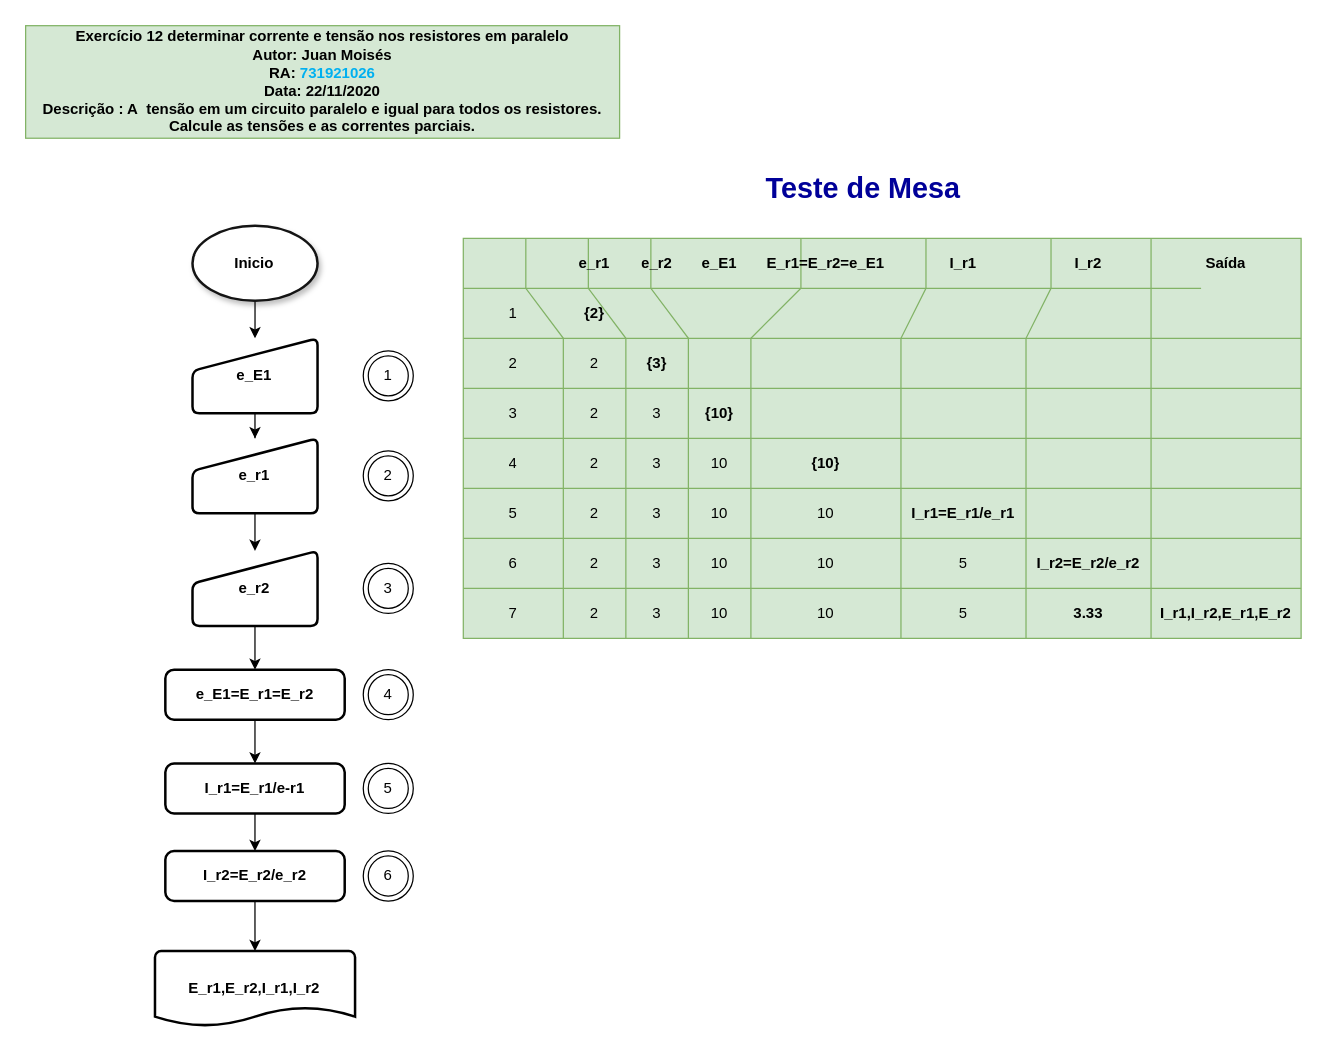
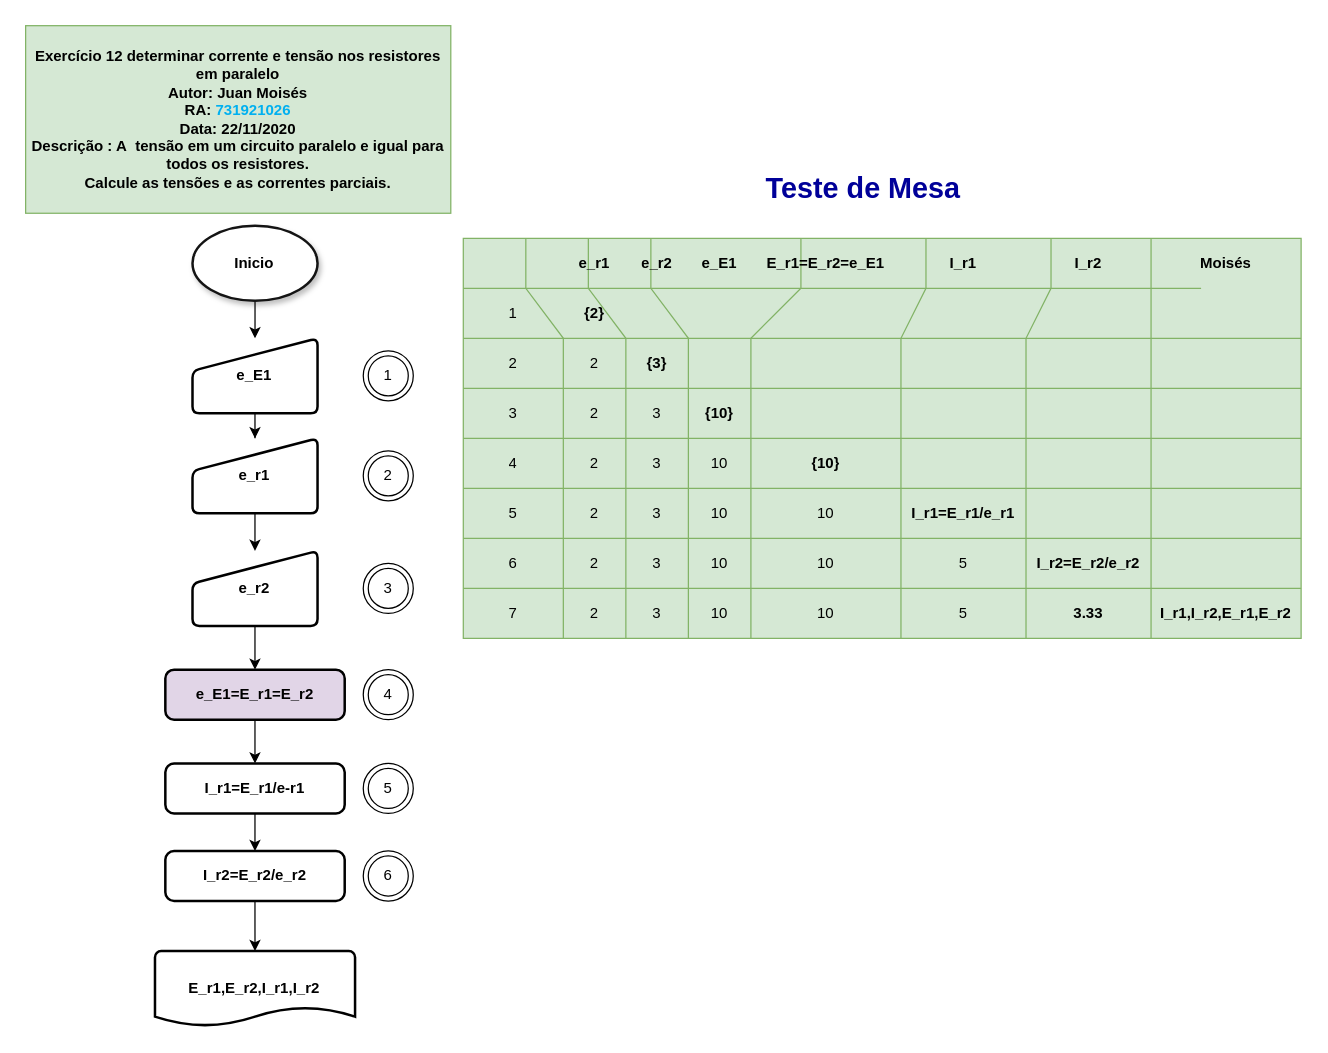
node "Exercício 12 determinar corrente e tensão nos resistores em paralelo Autor: Juan Moisés RA: 731921026 Data: 22/11/2020 Descrição : A tensão em um circuito paralelo e igual para todos os resistores. Calcule as tensões e as correntes parciais.": size 594x113 -> 425x188
node "Saída": label "Saída" -> "Moisés"
node "e_E1=E_r1=E_r2": fillcolor #ffffff -> #e1d5e7
